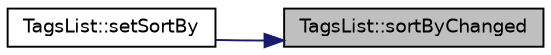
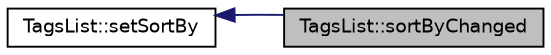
edge "TagsList::setSortBy" -> "TagsList::sortByChanged": reversed
